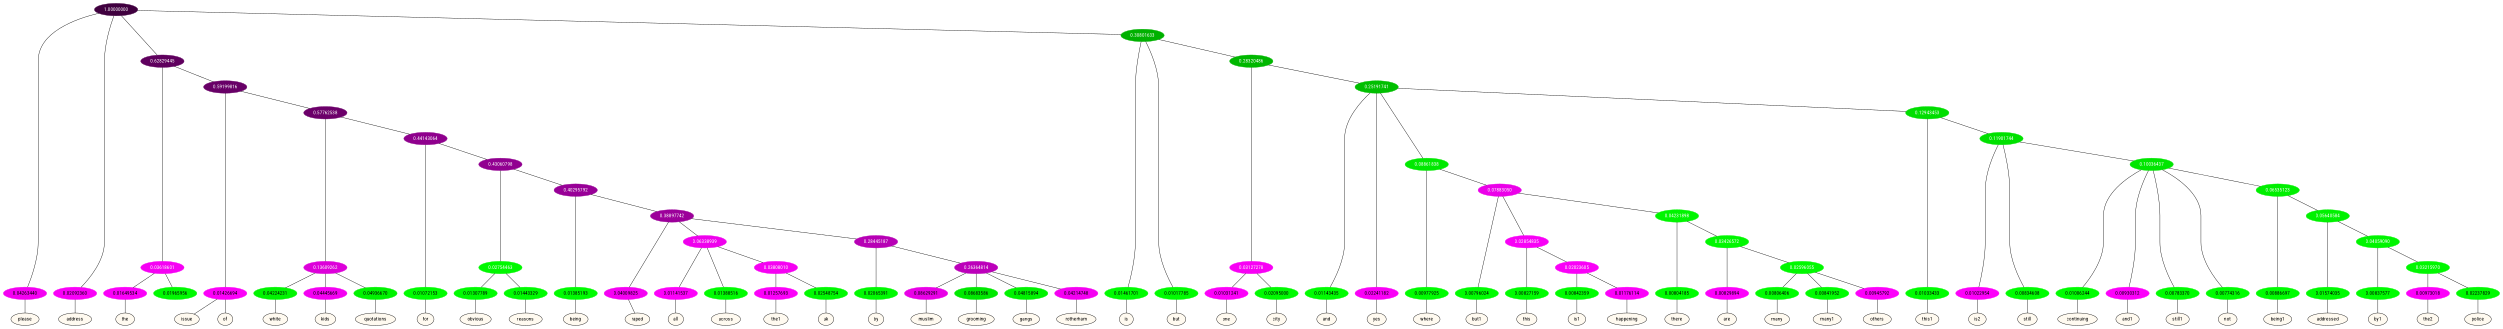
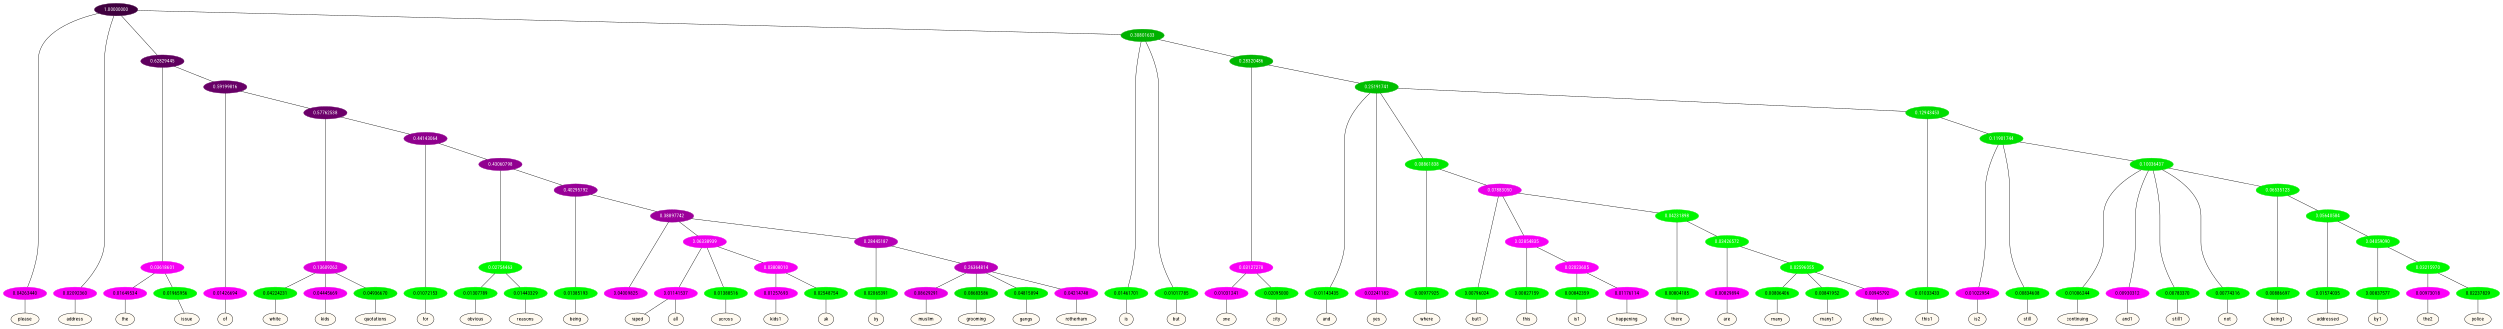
edge "0.04009825" -- "raped": now "0.01141537" -- "raped"
edge "0.01426694" -- "issue": now "0.01965956" -- "issue"
node "the1": label "the1" -> "kids1"
